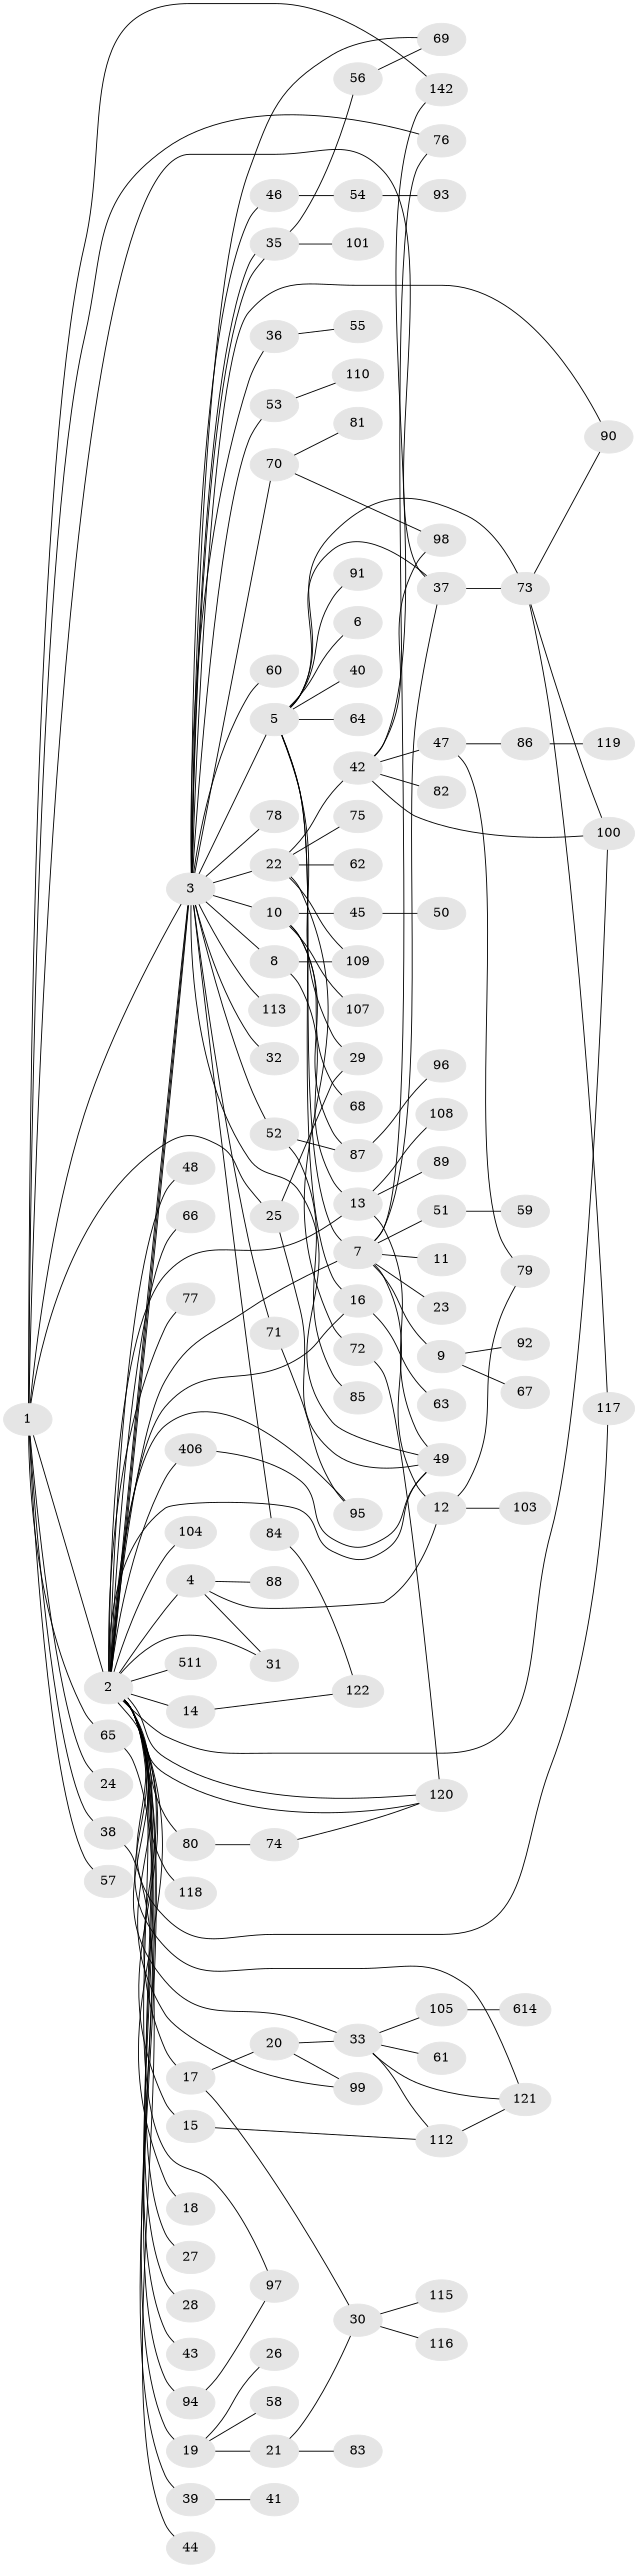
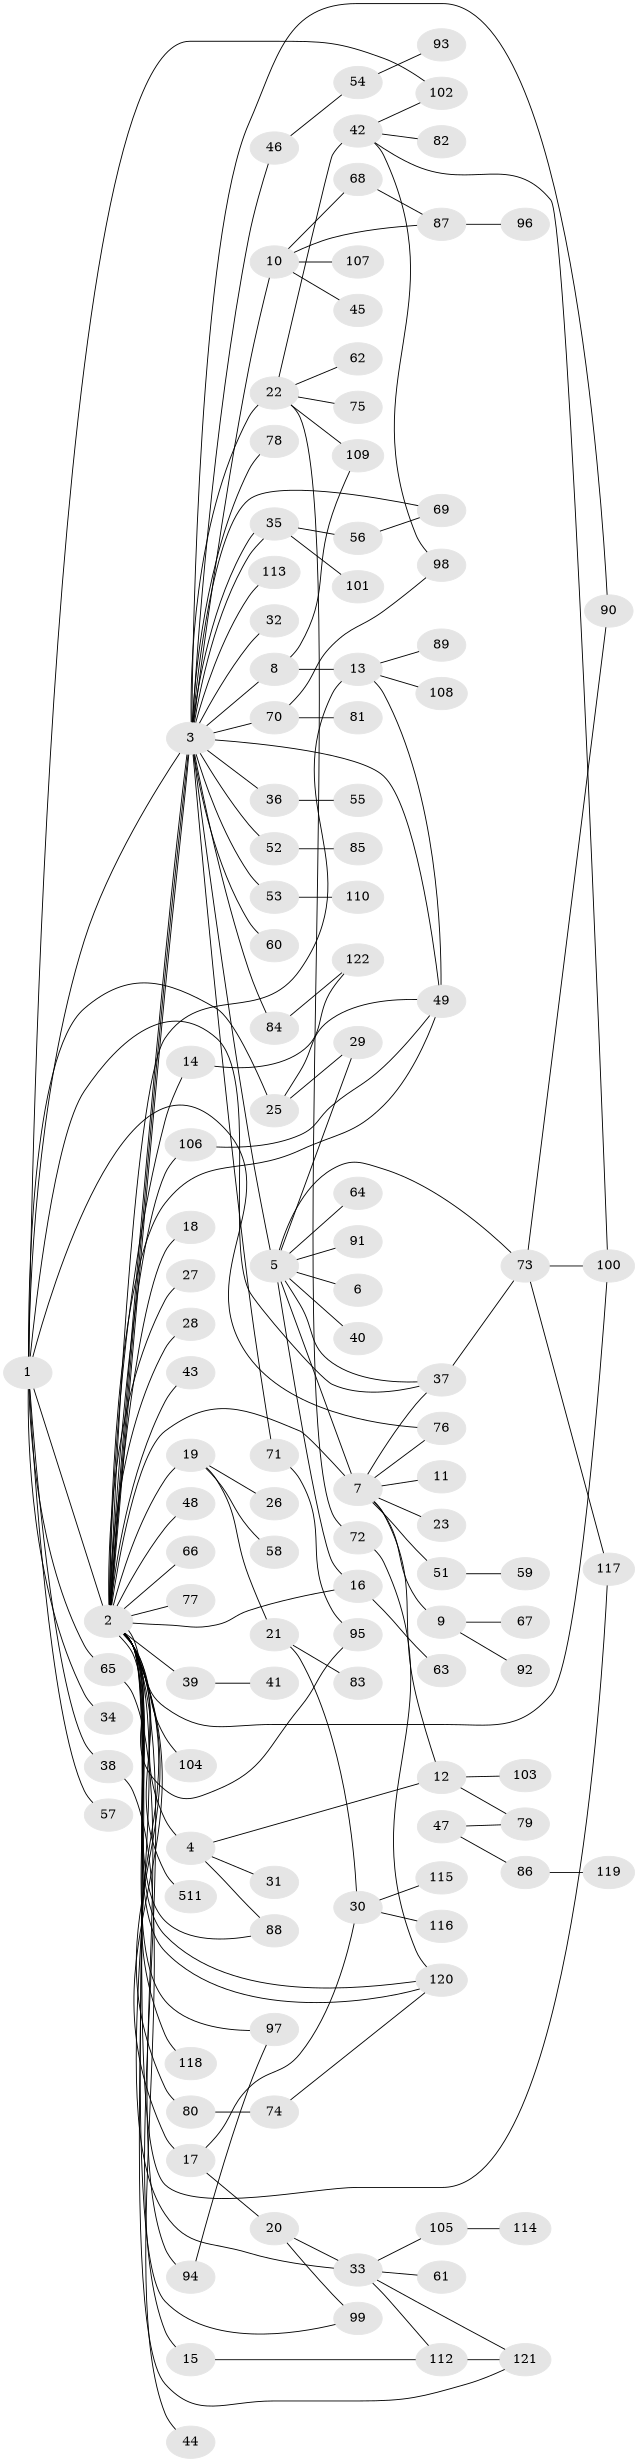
node "142": label "142" -> "102"
edge "47" -- "42": removed
node "50": removed
edge "52" -- "87": now "68" -- "87"
node "406": label "406" -> "106"
edge "31" -- "2": now "88" -- "2"
node "24": label "24" -> "34"
node "614": label "614" -> "114"
